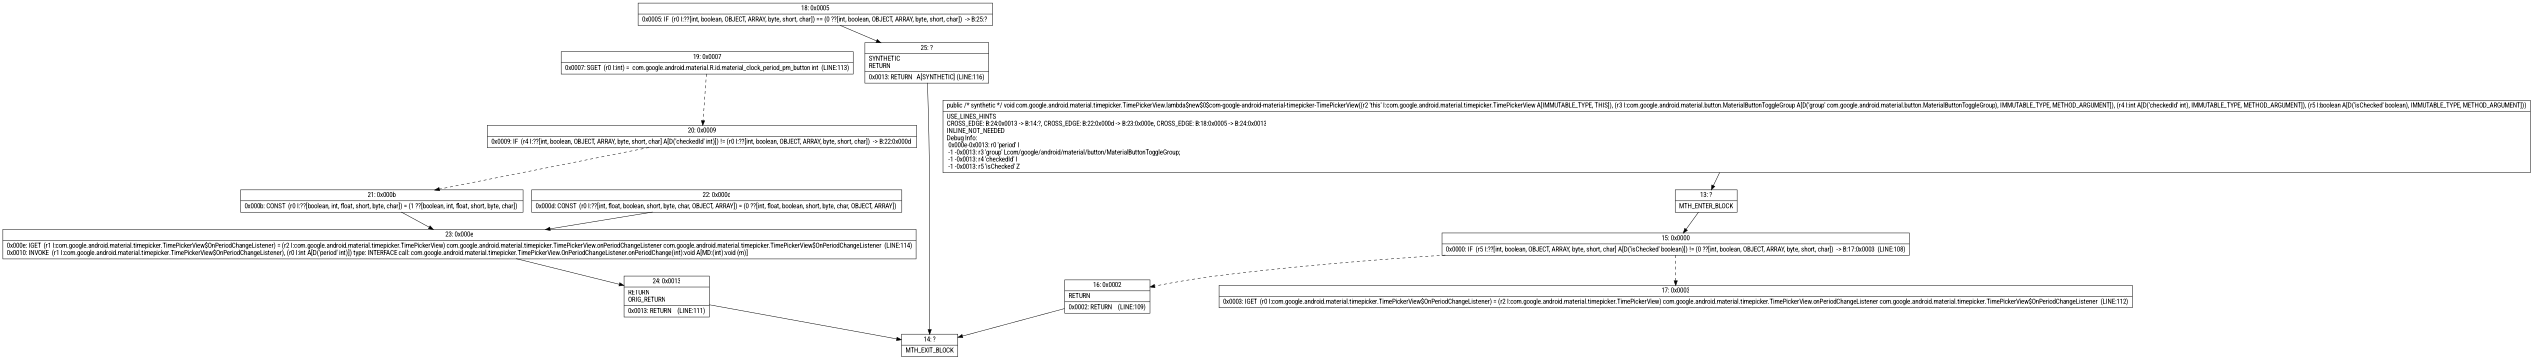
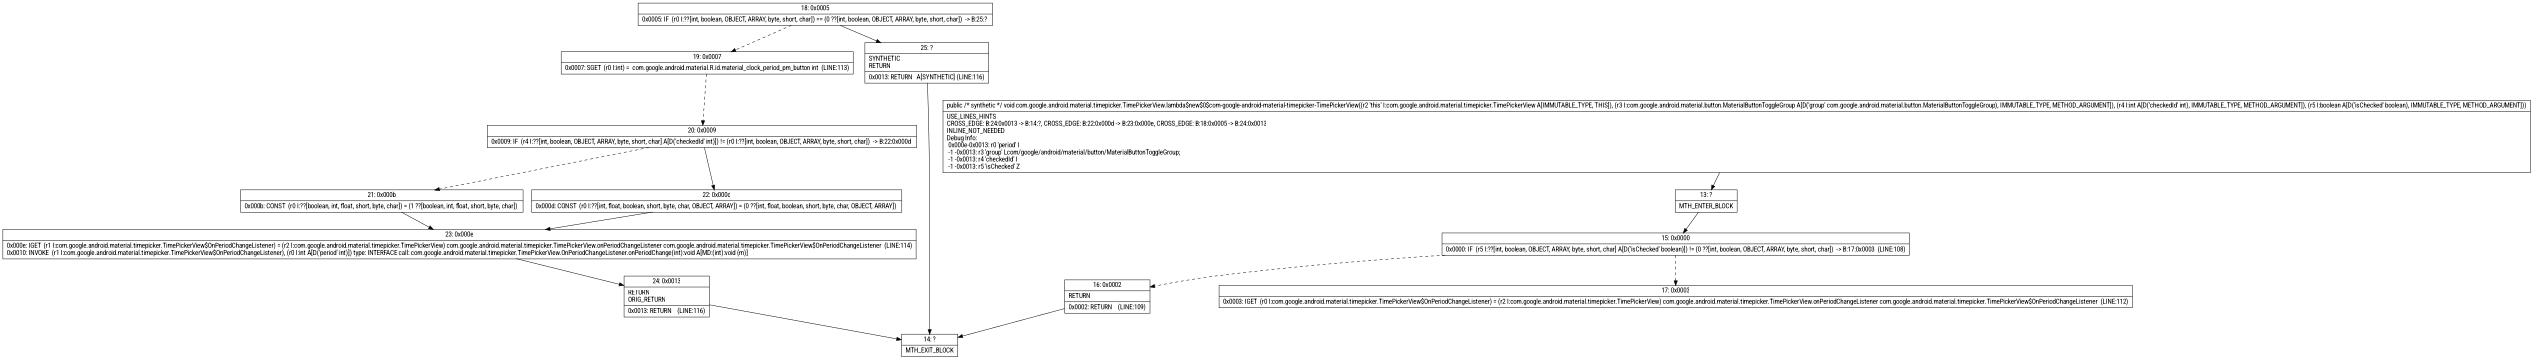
edge "18: 0x0005" -> "19: 0x0007": added
edge "20: 0x0009" -> "22: 0x000d": added
node "24: 0x0013": text "0x0013: RETURN    (LINE:111)" -> "0x0013: RETURN    (LINE:116)"
